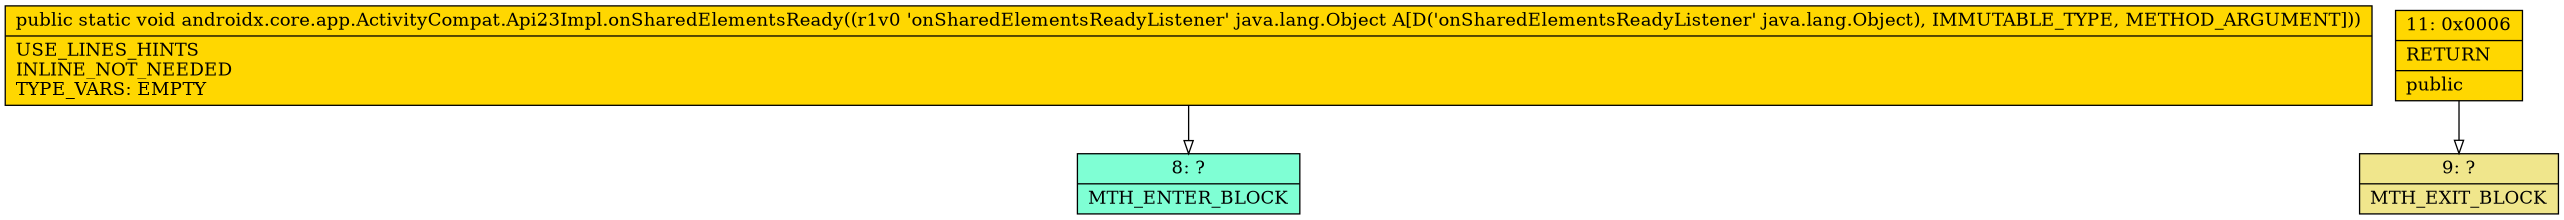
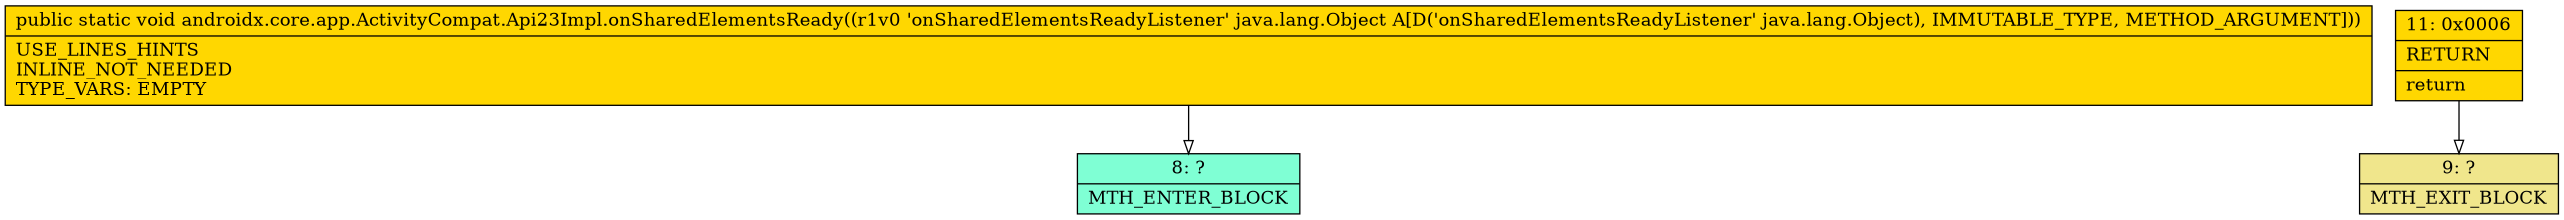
node "11: 0x0006": text "public" -> "return"
